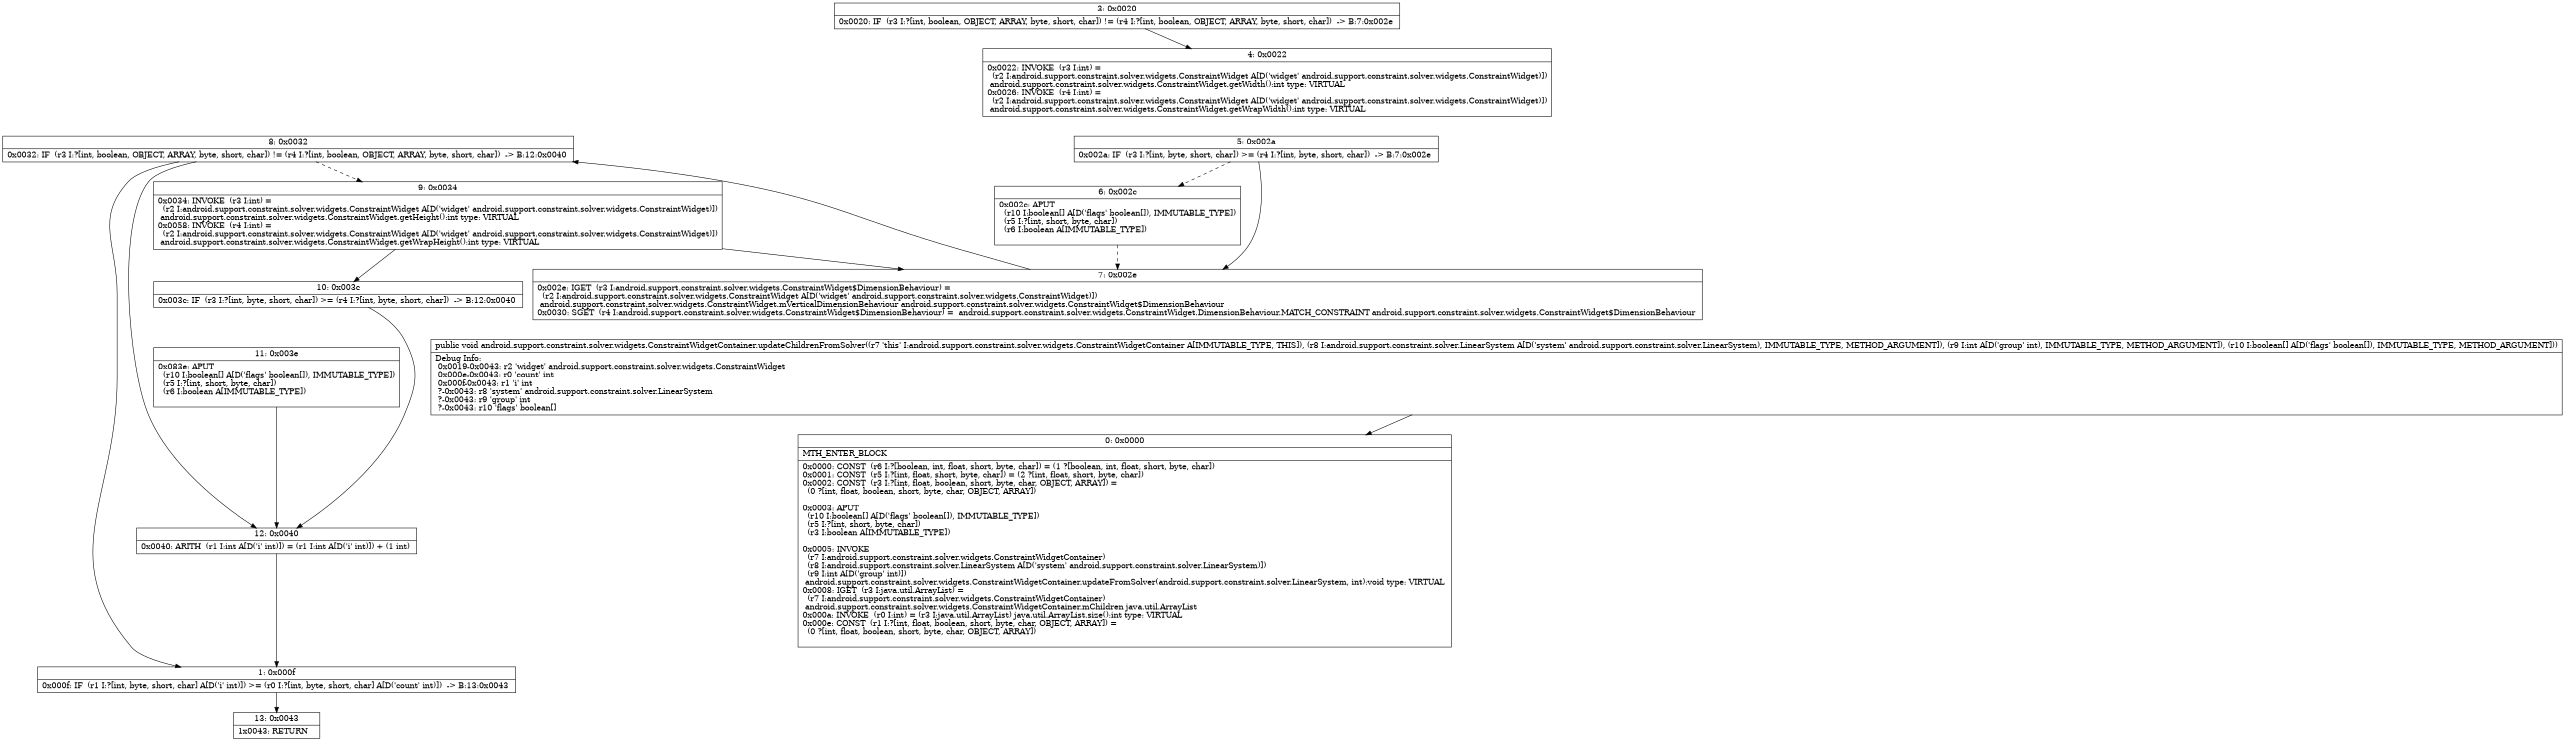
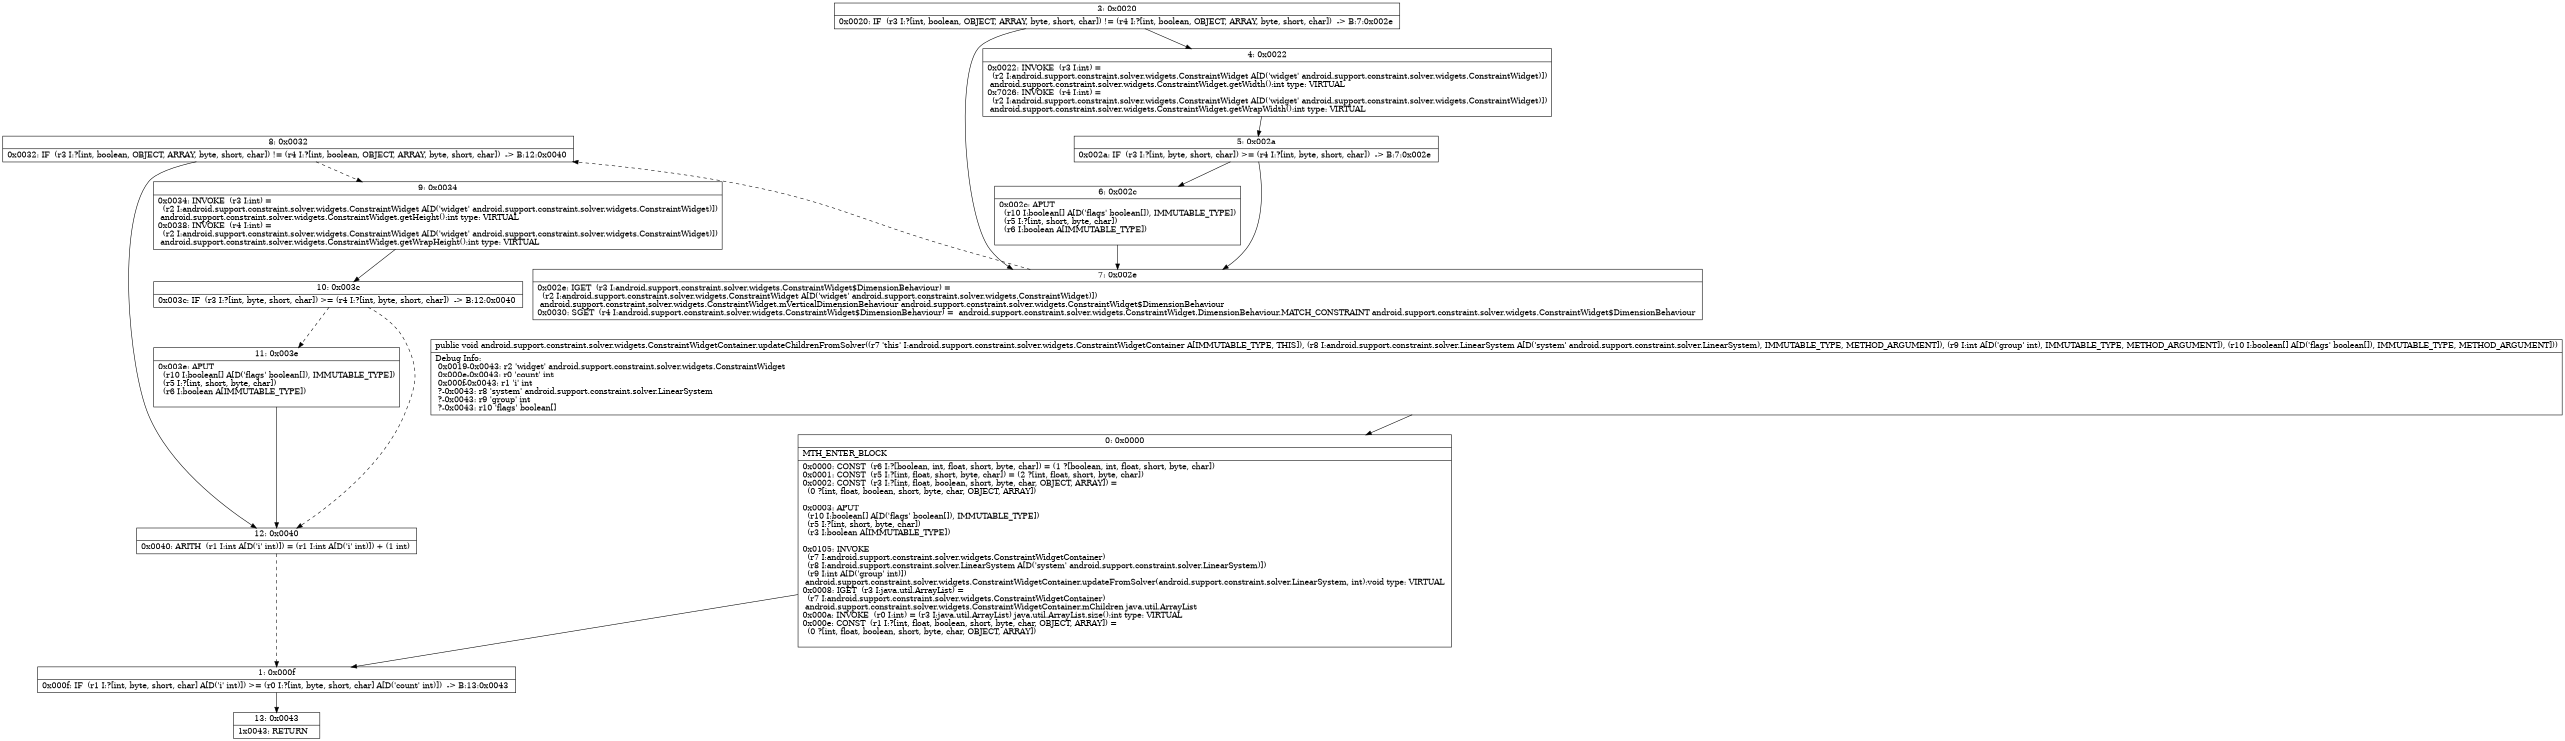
node "4: 0x0022": text "0x0026: INVOKE  (r4 I:int) =" -> "0x7026: INVOKE  (r4 I:int) ="
edge "4: 0x0022" -> "5: 0x002a": added
edge "5: 0x002a" -> "6: 0x002c": style dashed -> solid
edge "7: 0x002e" -> "8: 0x0032": style solid -> dashed
node "9: 0x0034": text "0x0058: INVOKE  (r4 I:int) =" -> "0x0038: INVOKE  (r4 I:int) ="
edge "6: 0x002c" -> "7: 0x002e": style dashed -> solid
edge "9: 0x0034" -> "7: 0x002e": now "3: 0x0020" -> "7: 0x002e"
edge "10: 0x003c" -> "11: 0x003e": added
node "11: 0x003e": text "0x083e: APUT" -> "0x003e: APUT"
edge "8: 0x0032" -> "1: 0x000f": now "0: 0x0000" -> "1: 0x000f"
edge "10: 0x003c" -> "12: 0x0040": style solid -> dashed
node "0: 0x0000": text "0x0005: INVOKE" -> "0x0105: INVOKE"
edge "12: 0x0040" -> "1: 0x000f": style solid -> dashed
